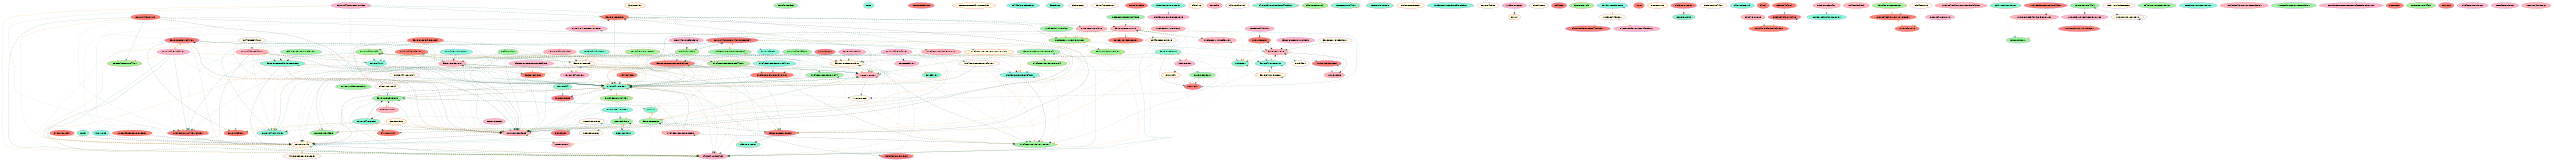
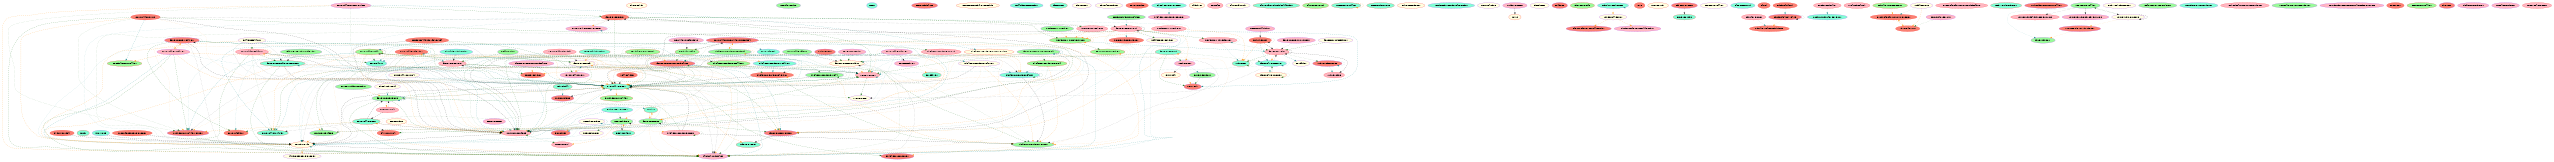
node "GameManager9Chambel": label "GameManager9Chambel" -> "DetectCollision9Chambel"
